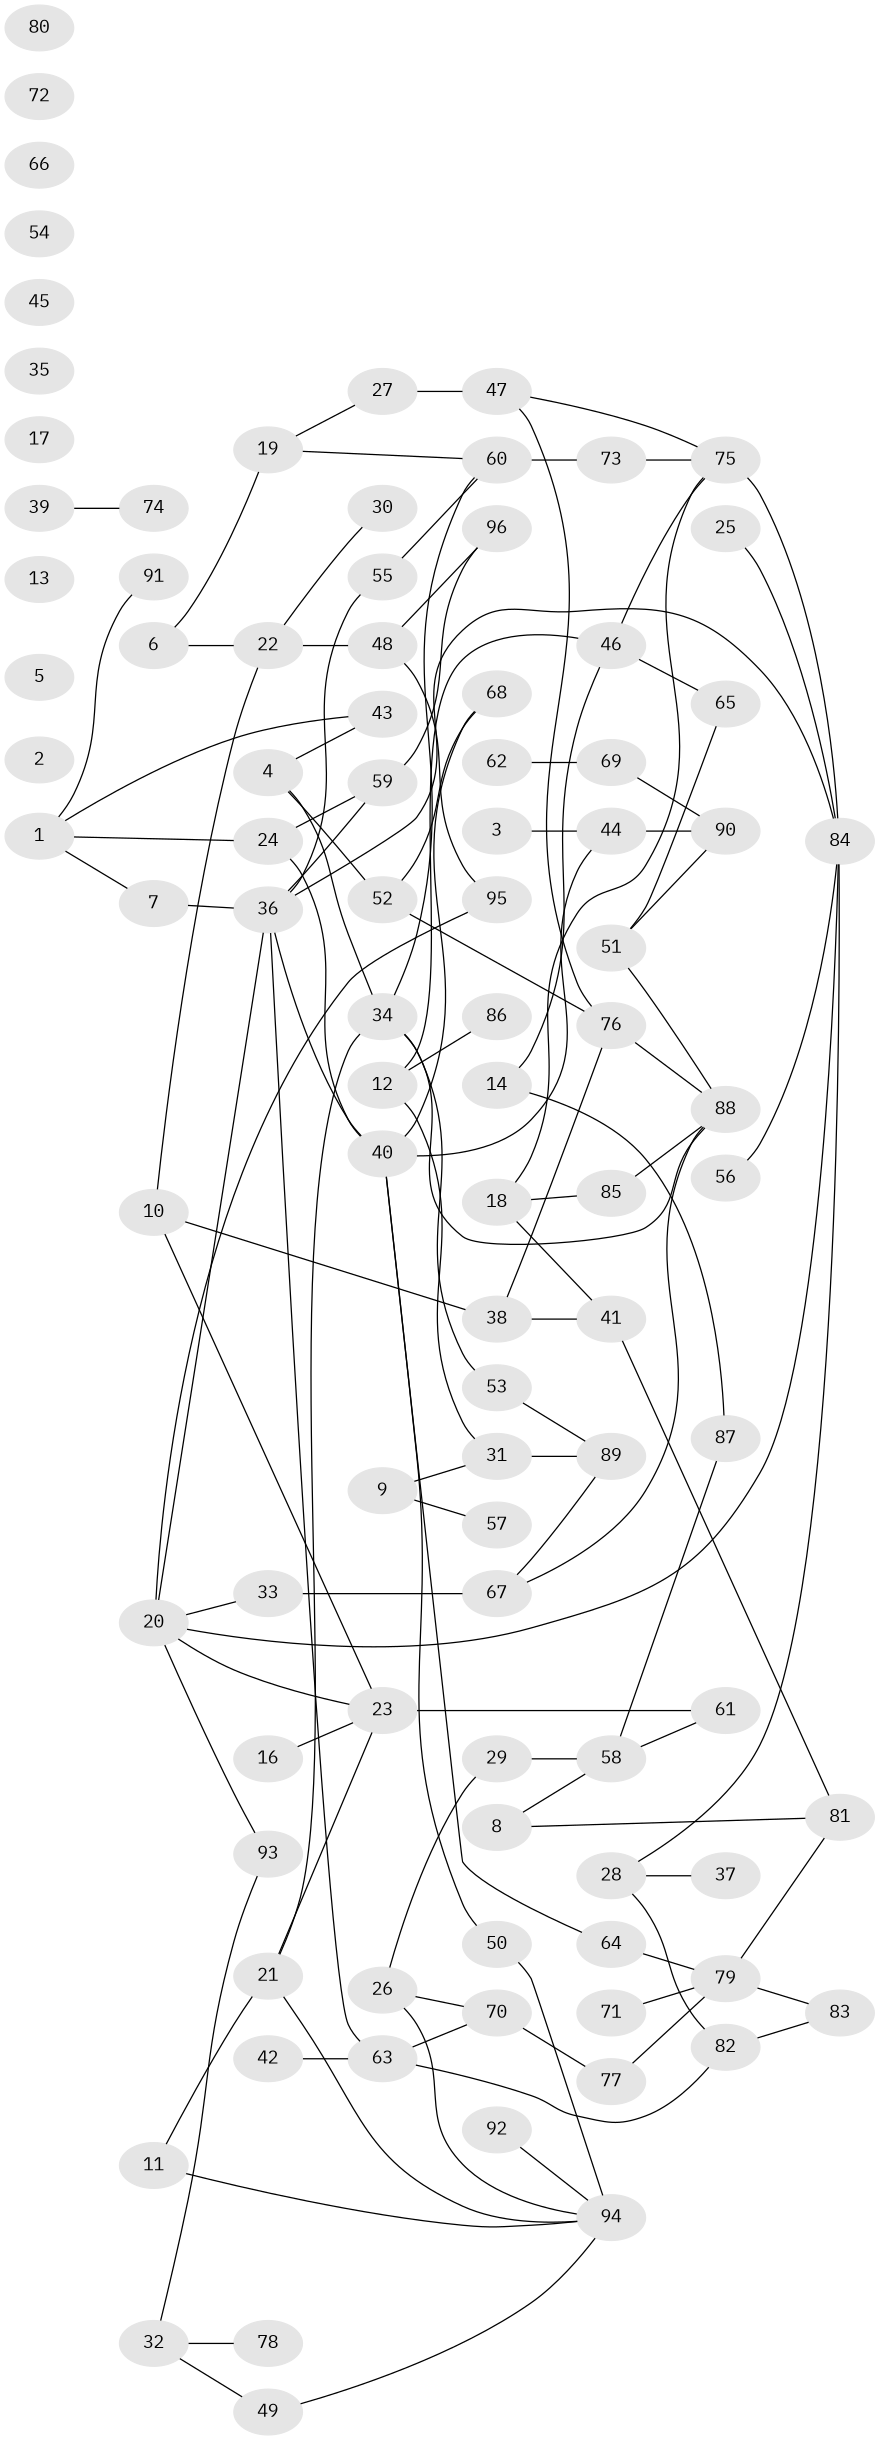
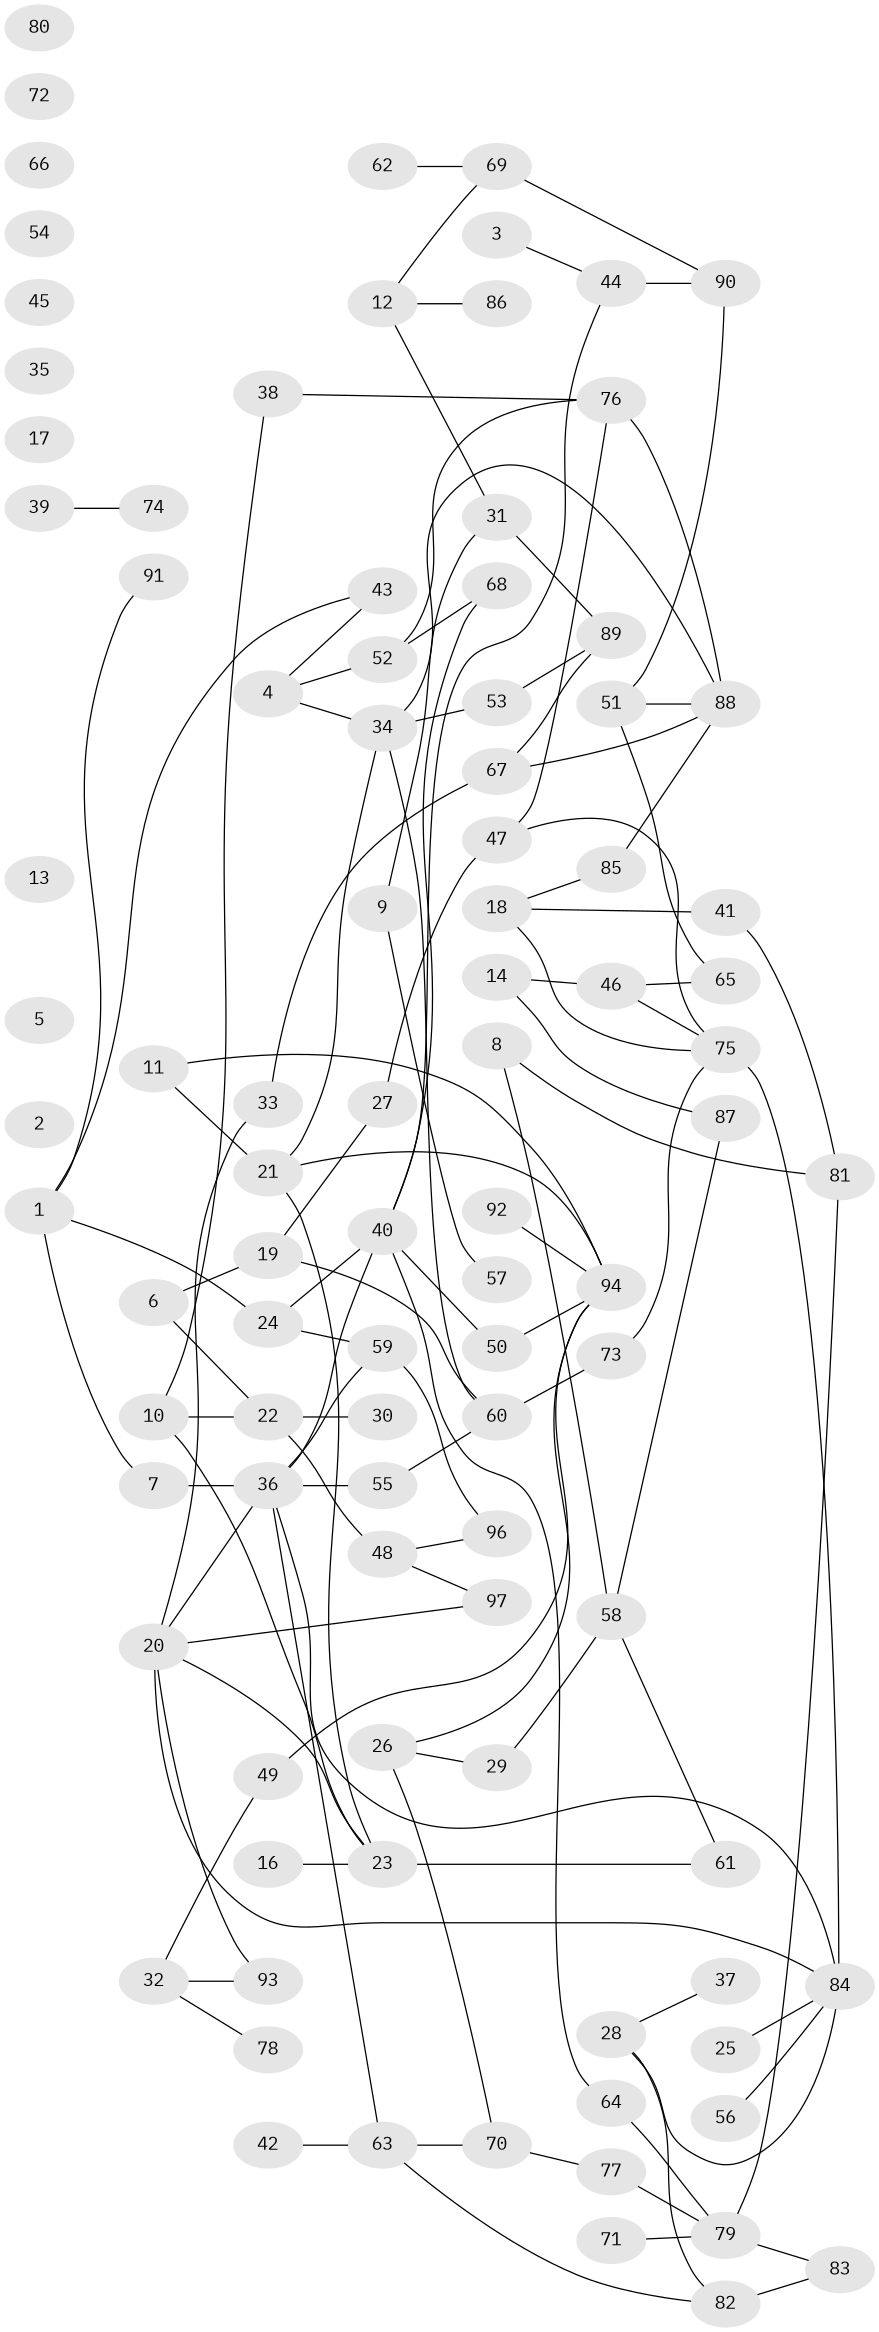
edge "46" -- "12": now "69" -- "12"
node "95": label "95" -> "97"
edge "38" -- "41": removed
